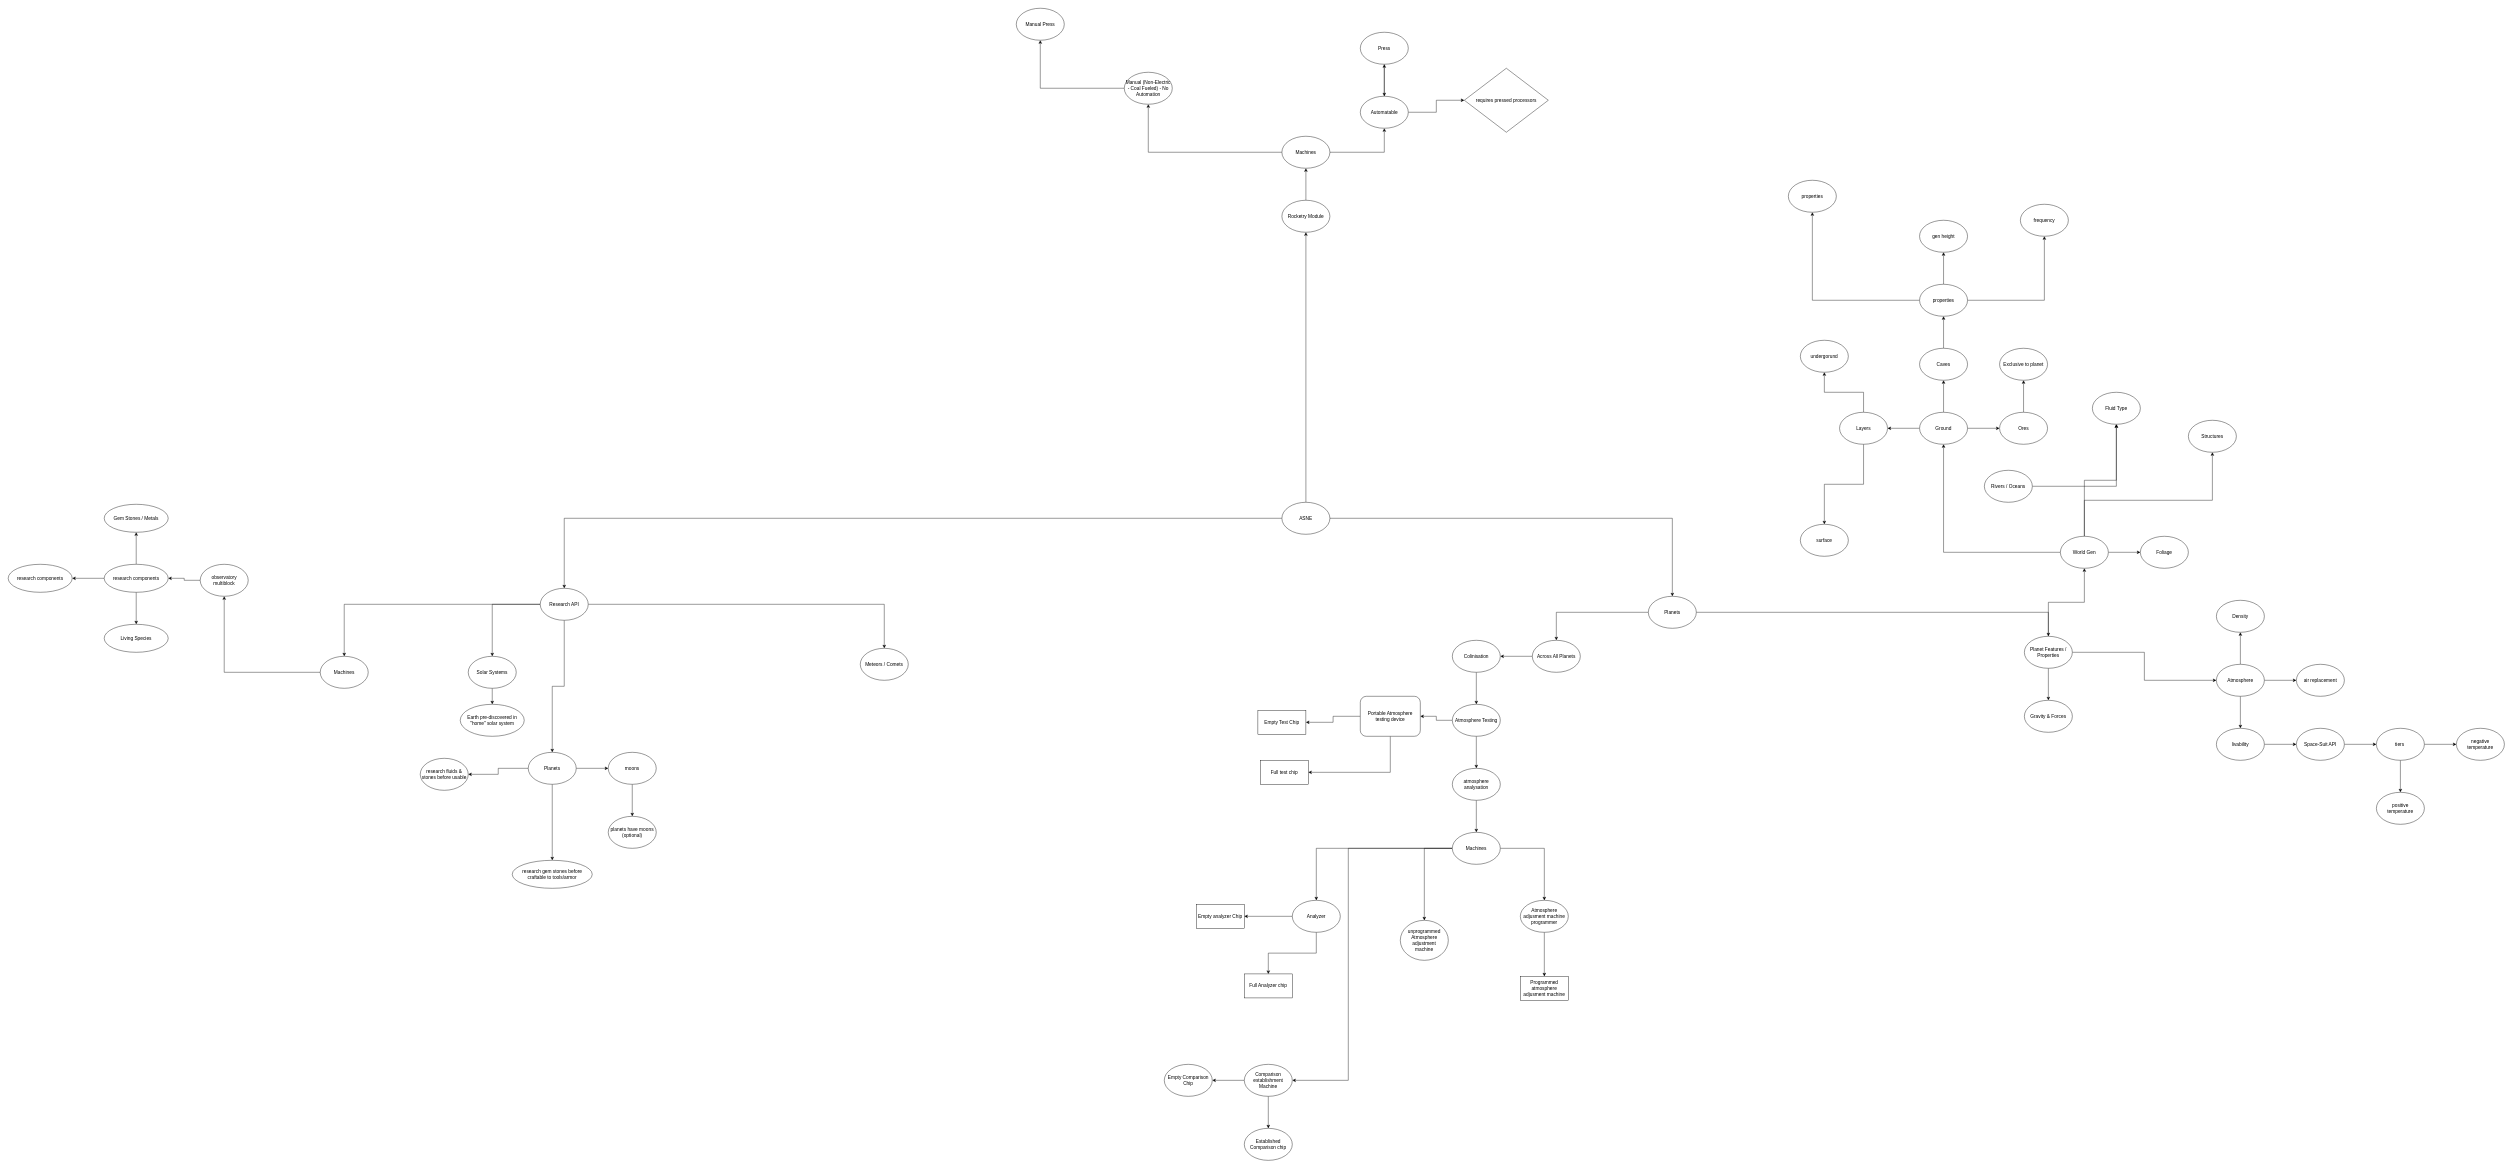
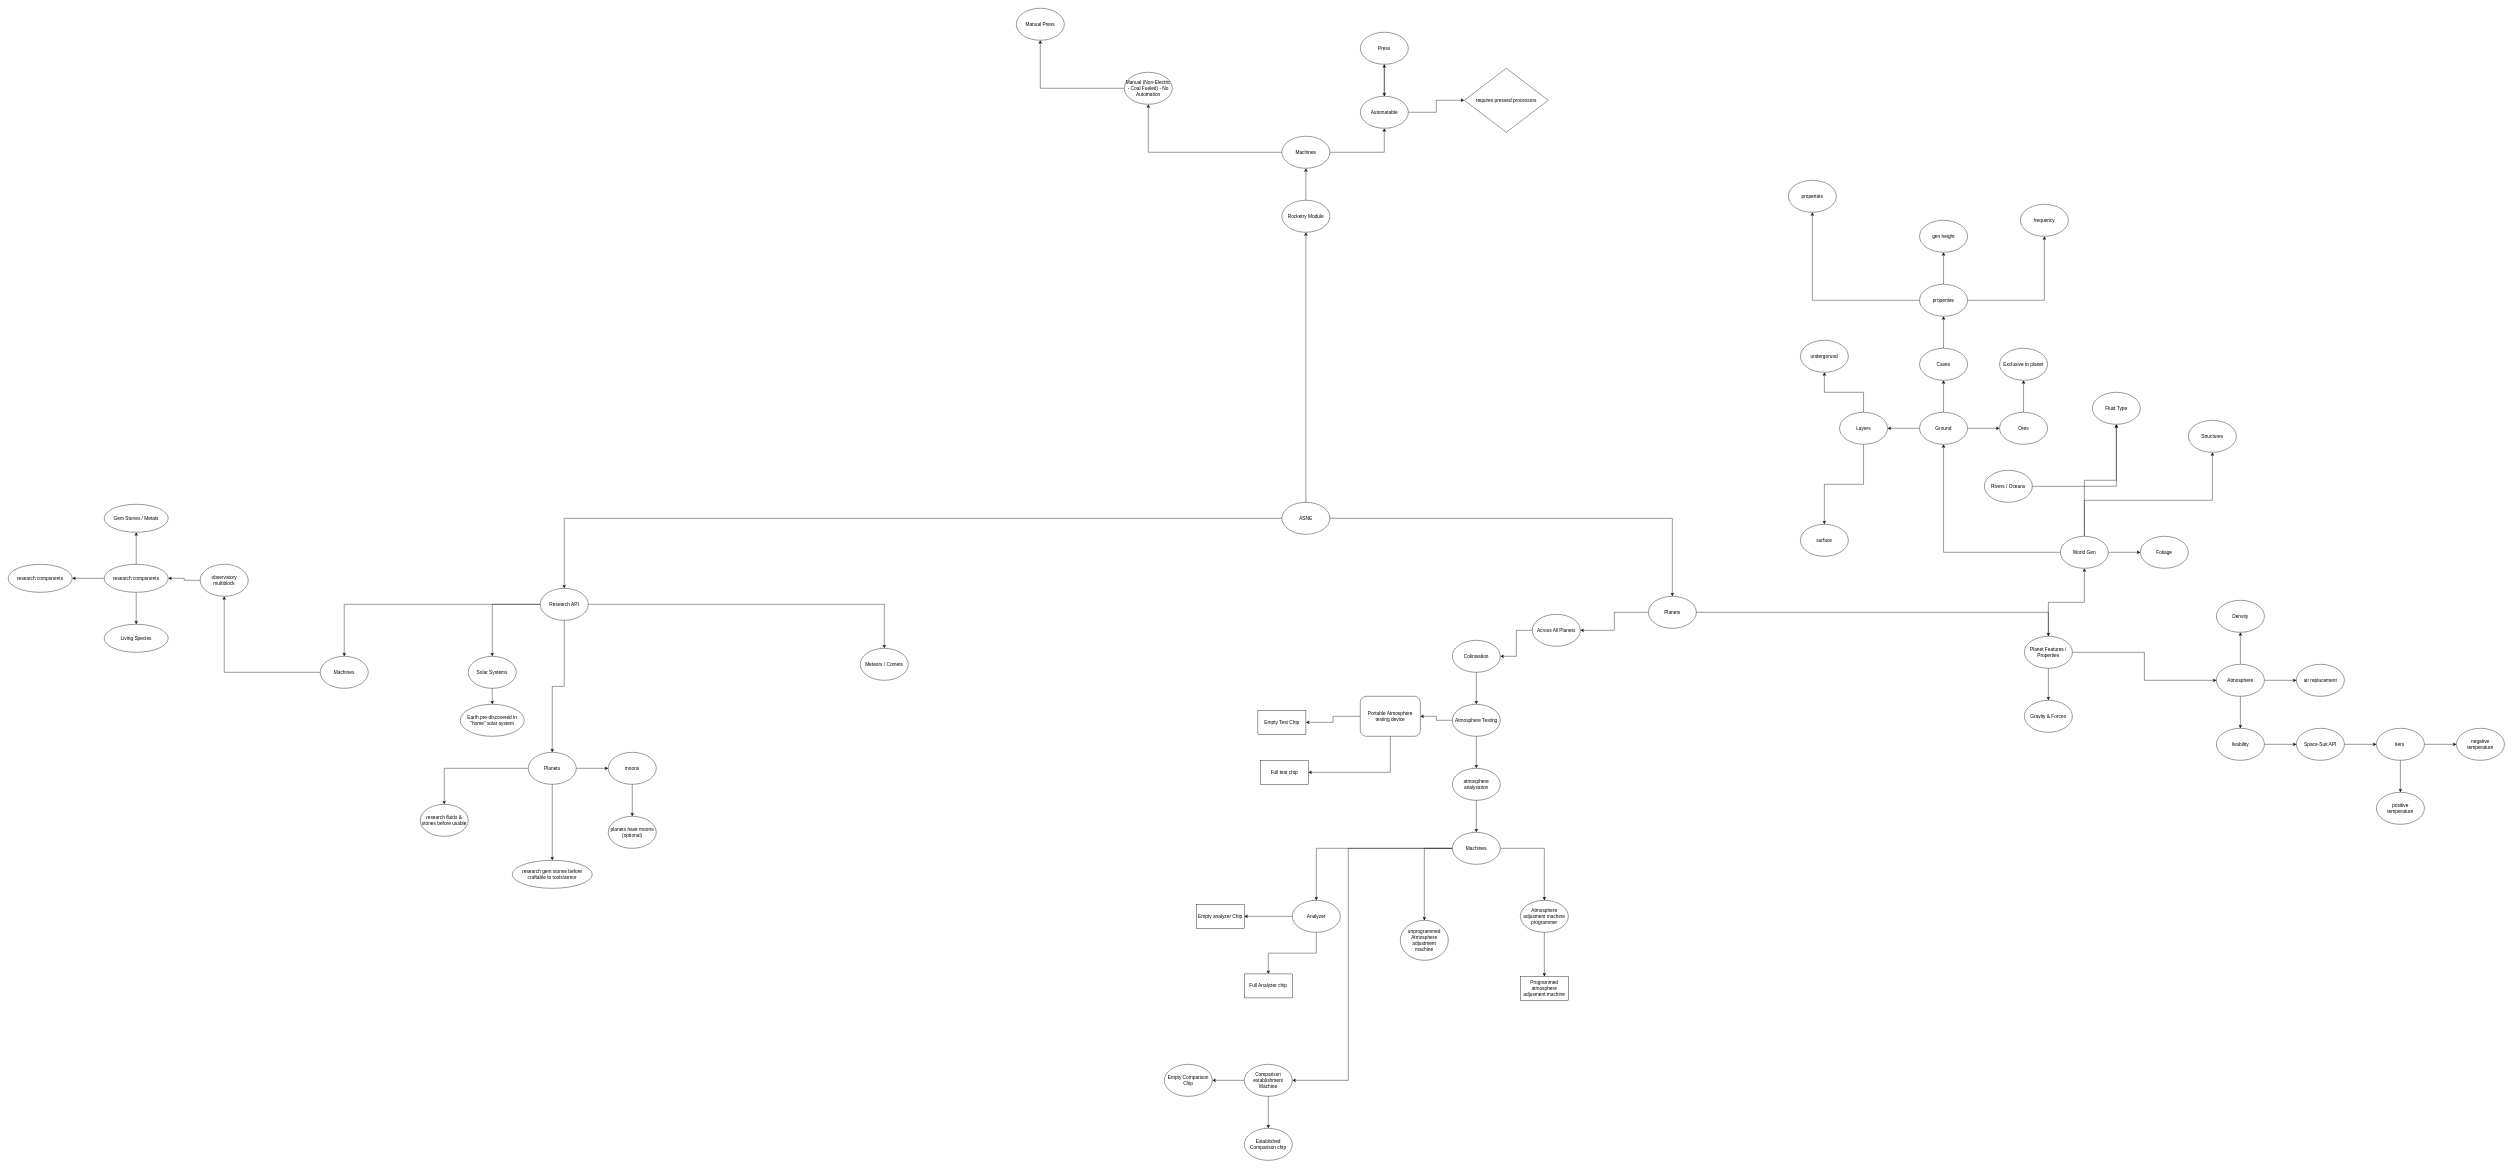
node "Across All Planets": moved (1556, 656) -> (1556, 630)
node "research fluids & stones before usable": moved (444, 774) -> (444, 820)
